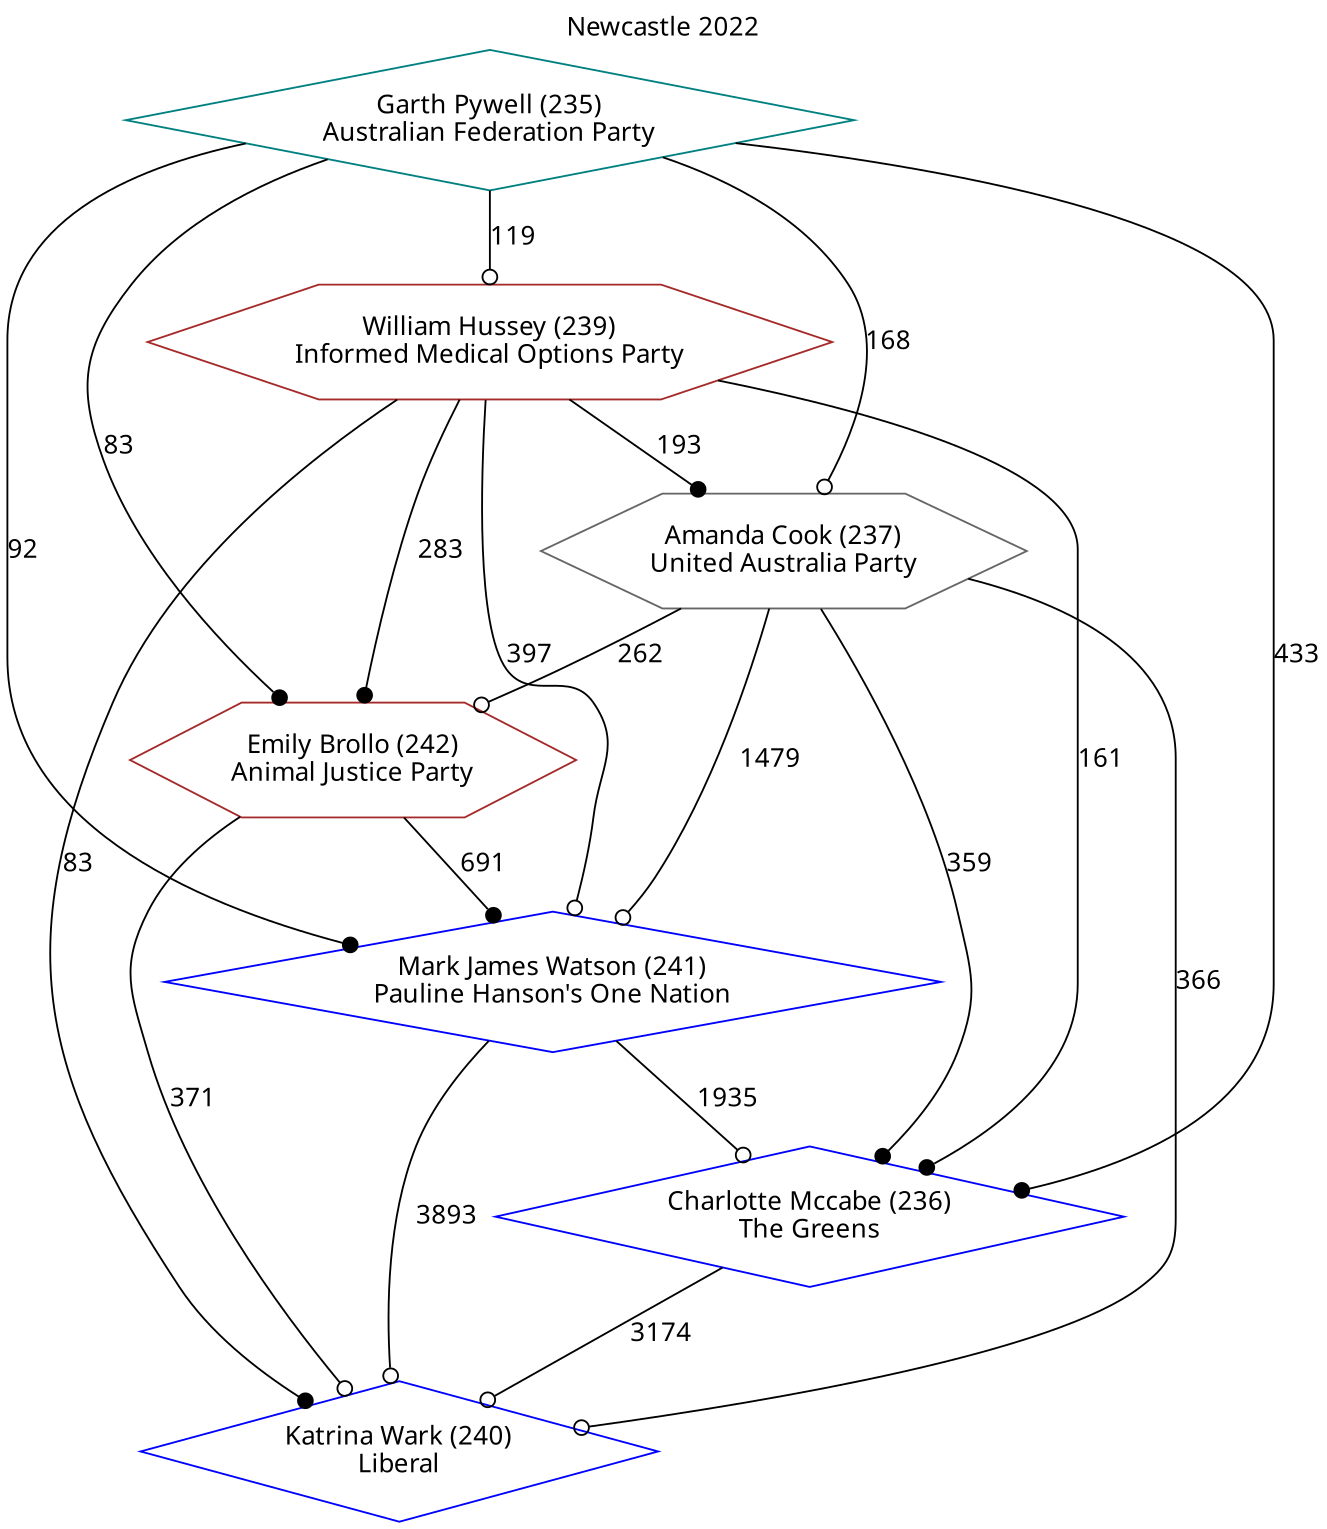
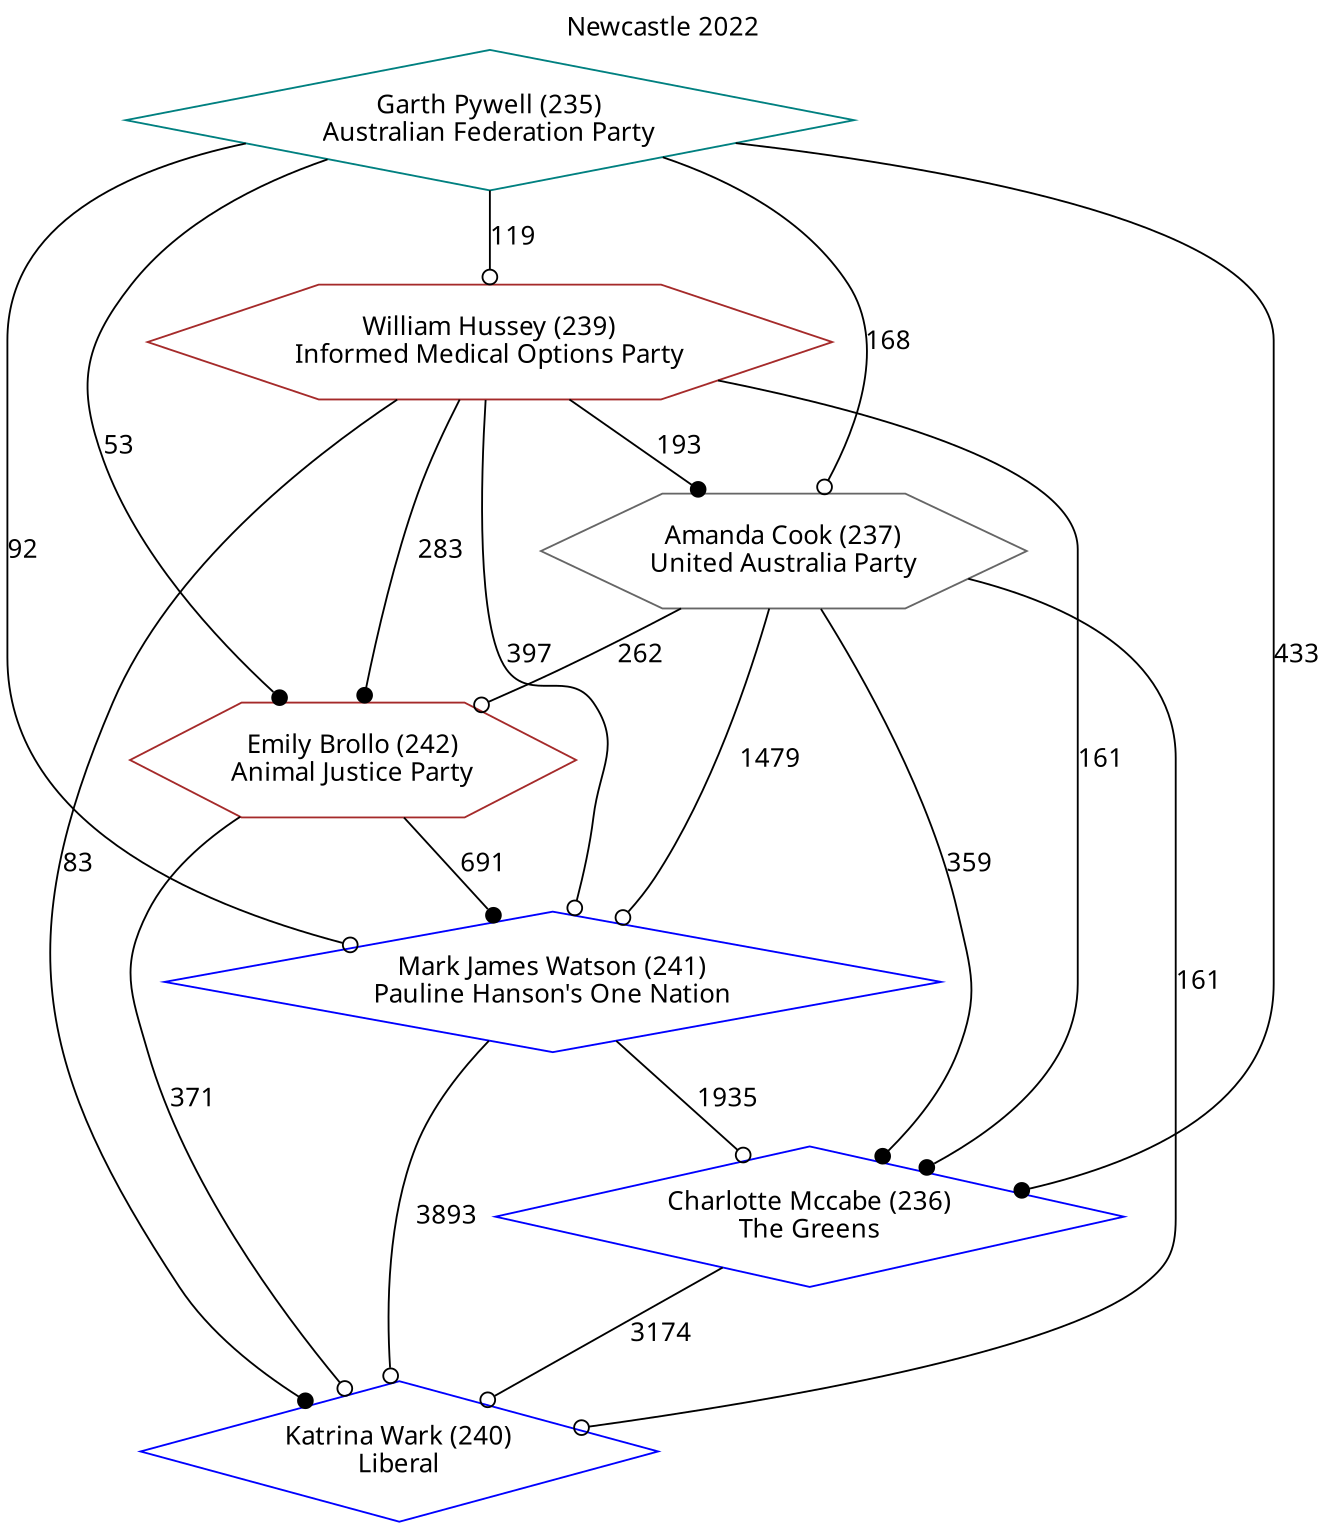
edge "Garth Pywell (235) Australian Federation Party" -> "Emily Brollo (242) Animal Justice Party": label "83" -> "53"
edge "Garth Pywell (235) Australian Federation Party" -> "Mark James Watson (241) Pauline Hanson's One Nation": arrowhead dot -> odot
edge "Amanda Cook (237) United Australia Party" -> "Katrina Wark (240) Liberal": label "366" -> "161"
